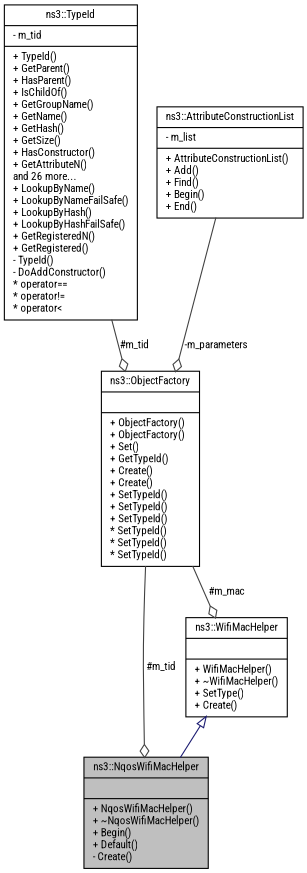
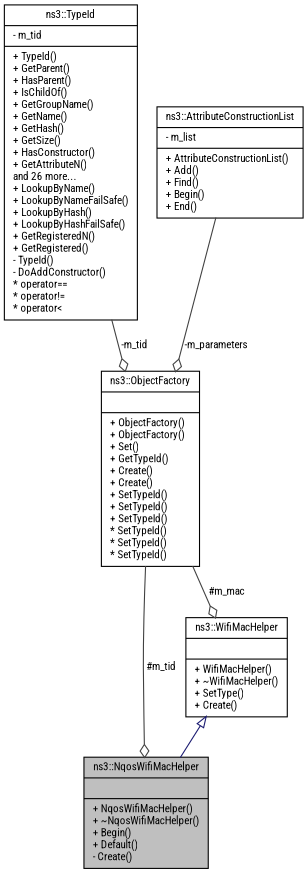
edge "ns3::TypeId" -> "ns3::ObjectFactory": label " #m_tid" -> " -m_tid"
